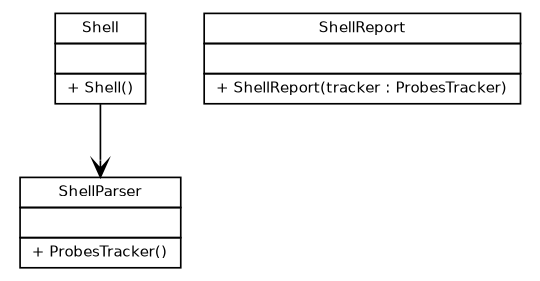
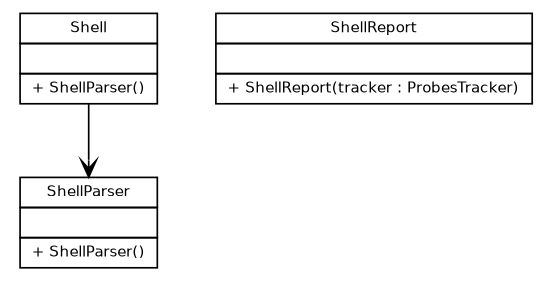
node "Shell": text "+ Shell()" -> "+ ShellParser()"
node "ShellParser": text "+ ProbesTracker()" -> "+ ShellParser()"
